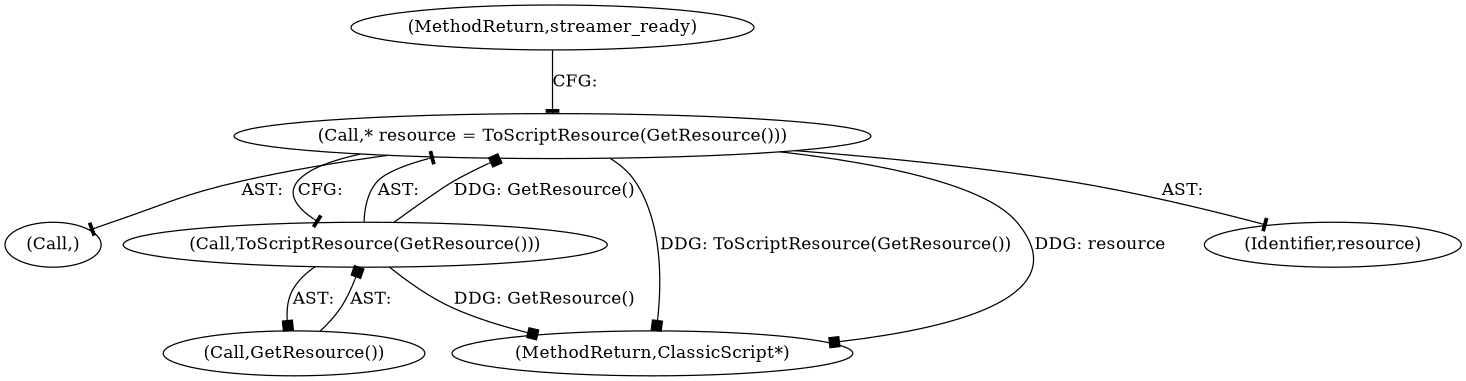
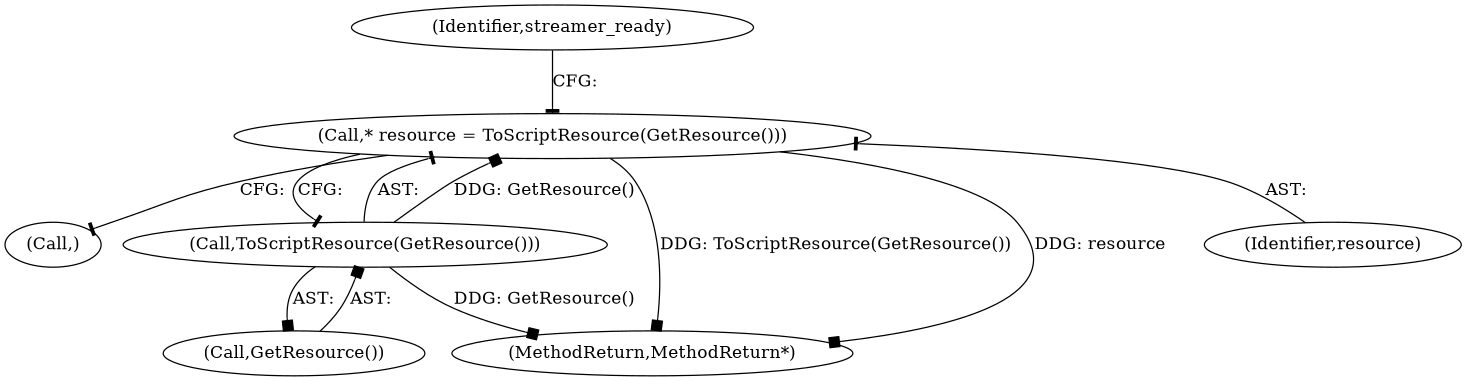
node "(MethodReturn,streamer_ready)": label "(MethodReturn,streamer_ready)" -> "(Identifier,streamer_ready)"
edge "(Call,* resource = ToScriptResource(GetResource()))" -> "(Identifier,resource)": reversed
edge "(Call,* resource = ToScriptResource(GetResource()))" -> "(Call,)": label "AST: " -> "CFG: "
node "(MethodReturn,ClassicScript*)": label "(MethodReturn,ClassicScript*)" -> "(MethodReturn,MethodReturn*)"
